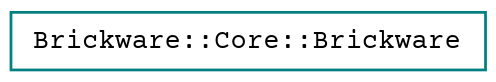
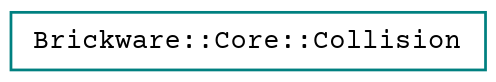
node "Brickware::Core::Brickware": label "Brickware::Core::Brickware" -> "Brickware::Core::Collision"
